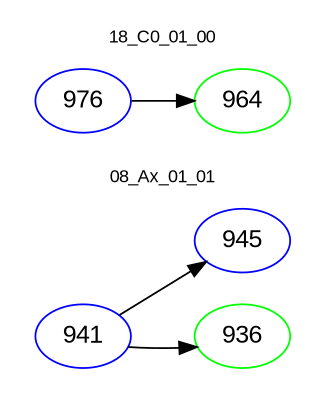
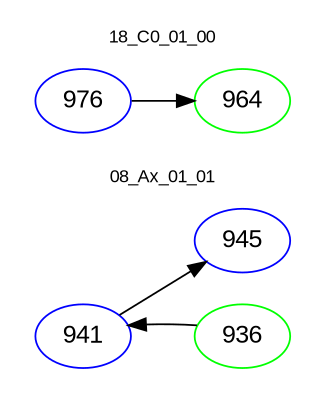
edge "941" -> "936": reversed
